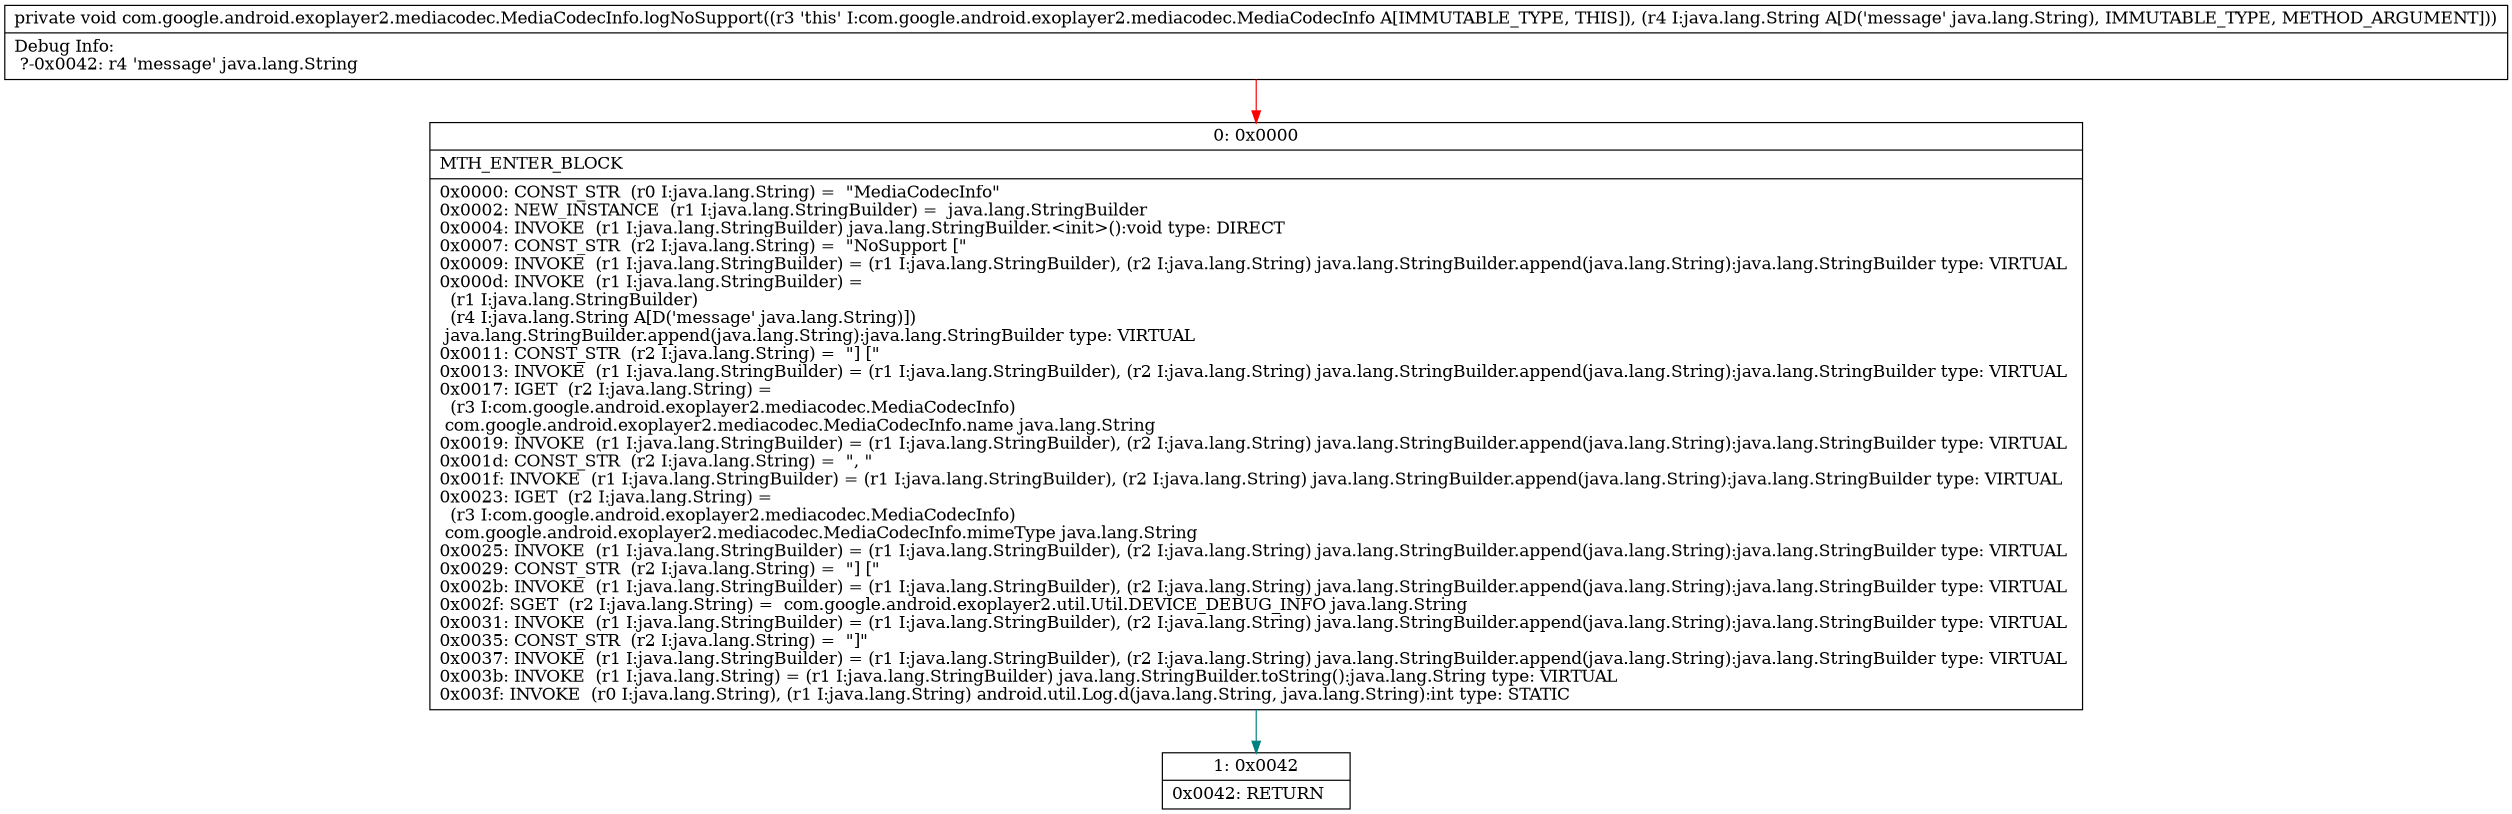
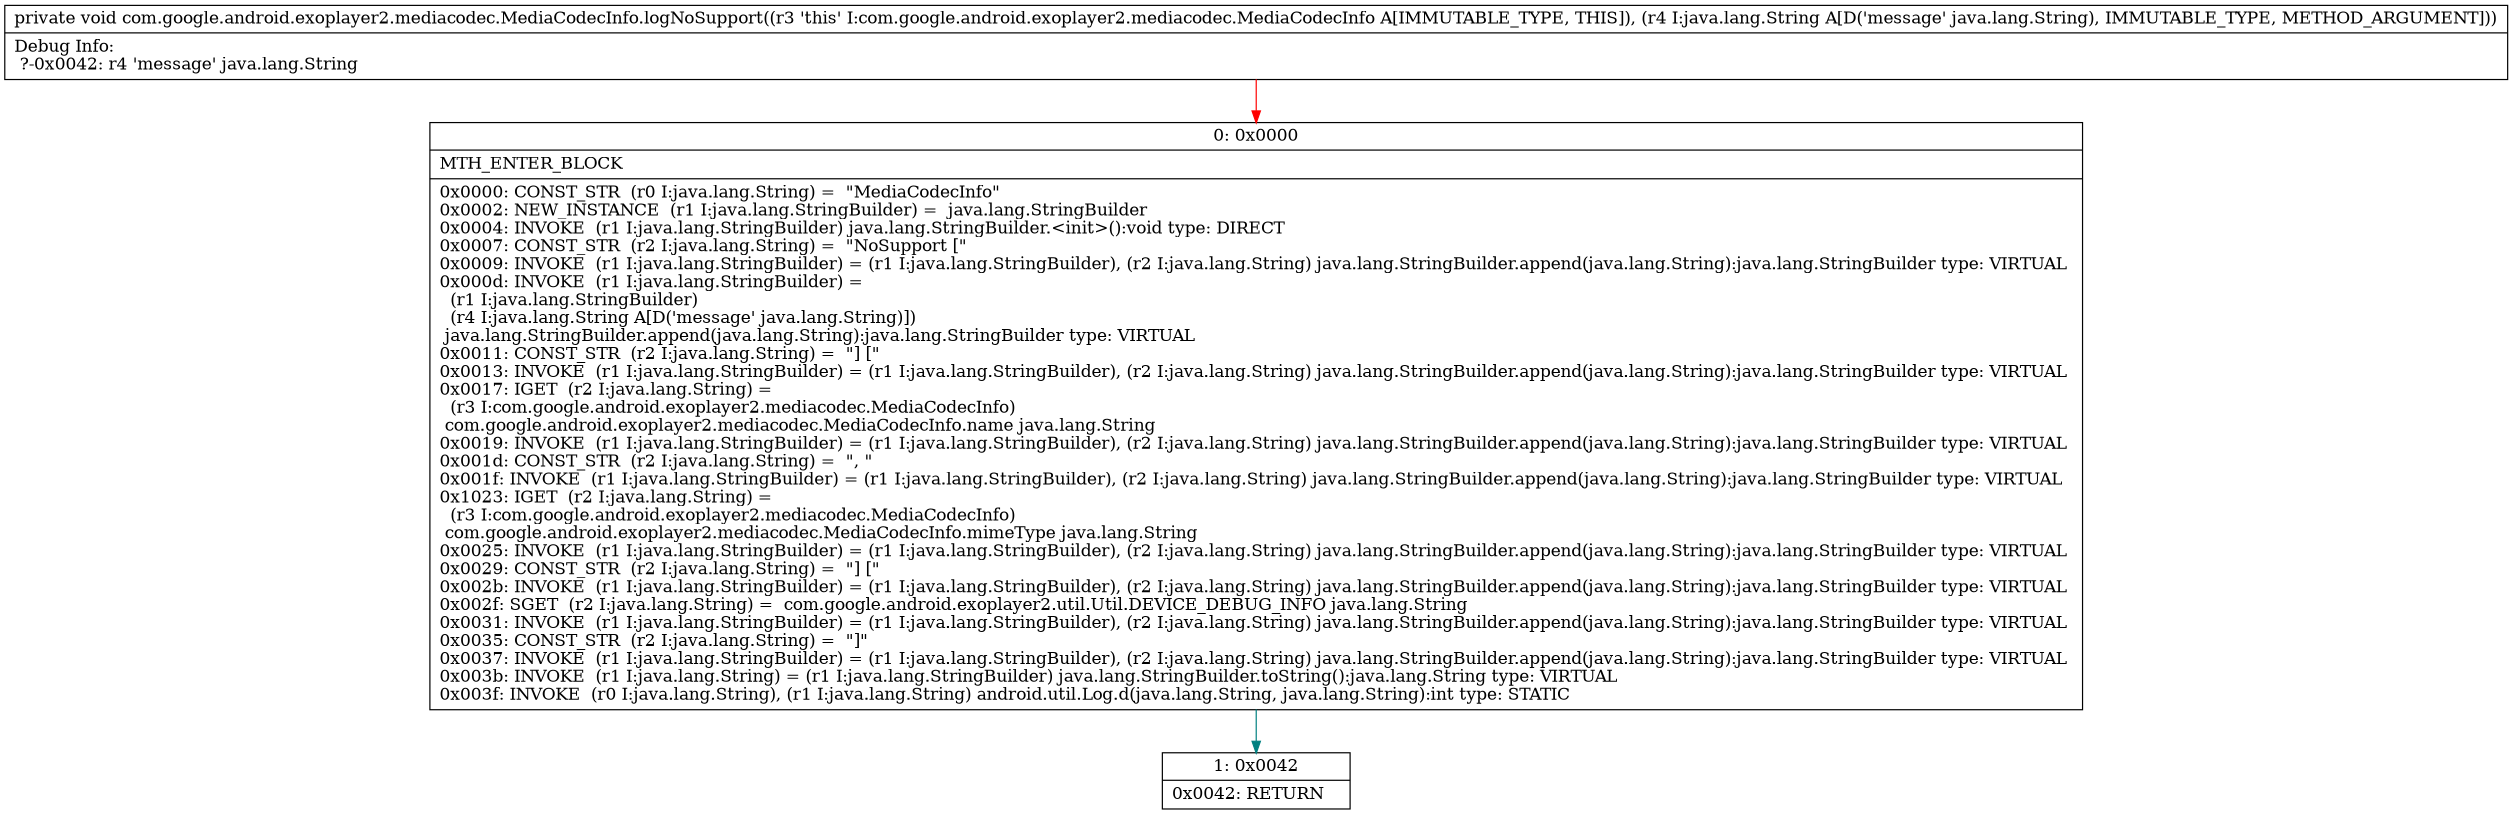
node "0: 0x0000": text "0x0023: IGET  (r2 I:java.lang.String) =" -> "0x1023: IGET  (r2 I:java.lang.String) ="
